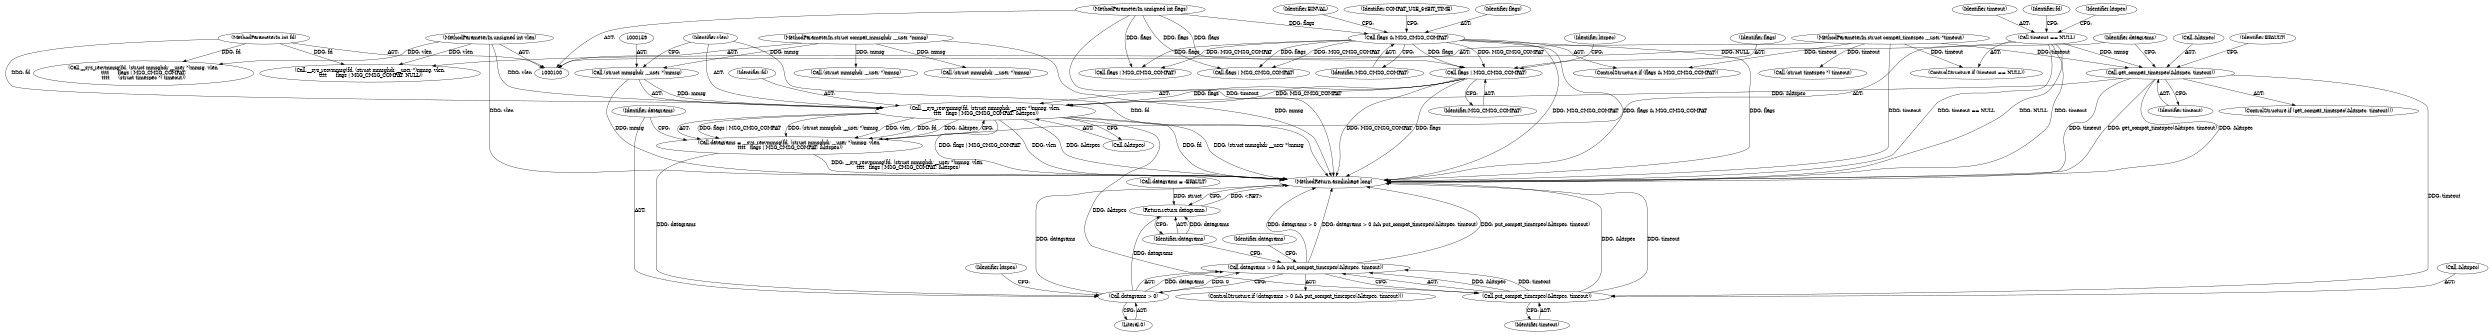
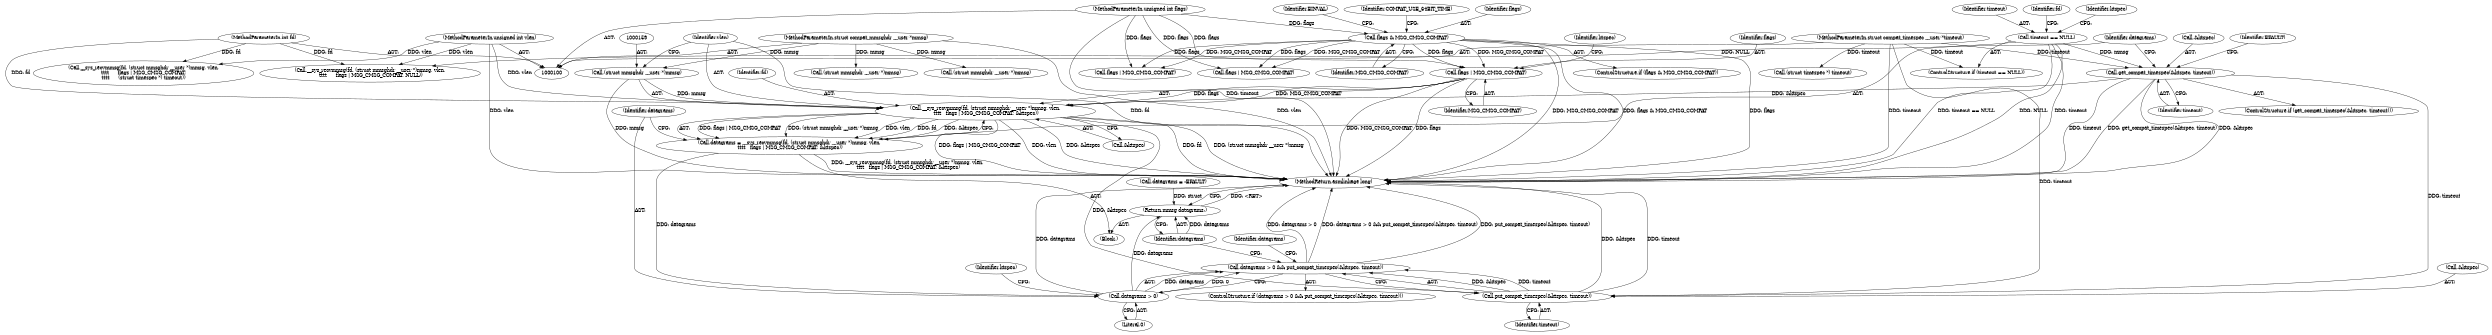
edge "(MethodParameterIn,struct compat_timespec __user *timeout)" -> "(ControlStructure,if (flags & MSG_CMSG_COMPAT))": now "(MethodParameterIn,struct compat_timespec __user *timeout)" -> "(Call,put_compat_timespec(&ktspec, timeout))"
edge "(MethodParameterIn,struct compat_mmsghdr __user *mmsg)" -> "(MethodReturn,asmlinkage long)": label "DDG: mmsg" -> "DDG: vlen"
node "(Return,return datagrams;)": label "(Return,return datagrams;)" -> "(Return,mmsg datagrams;)"
node "(Block,)": added
